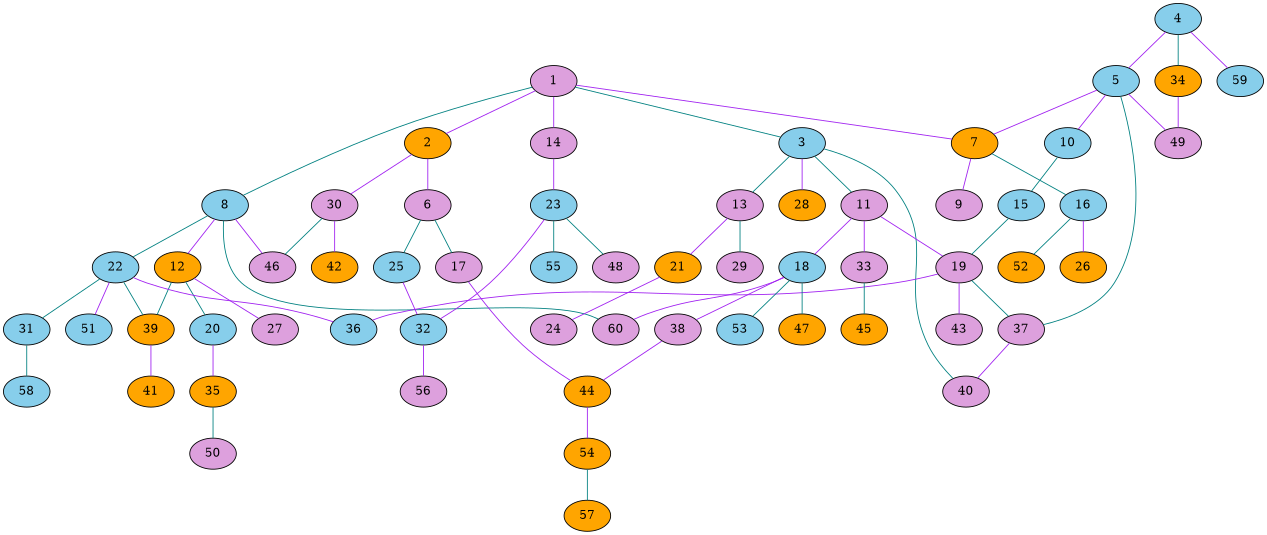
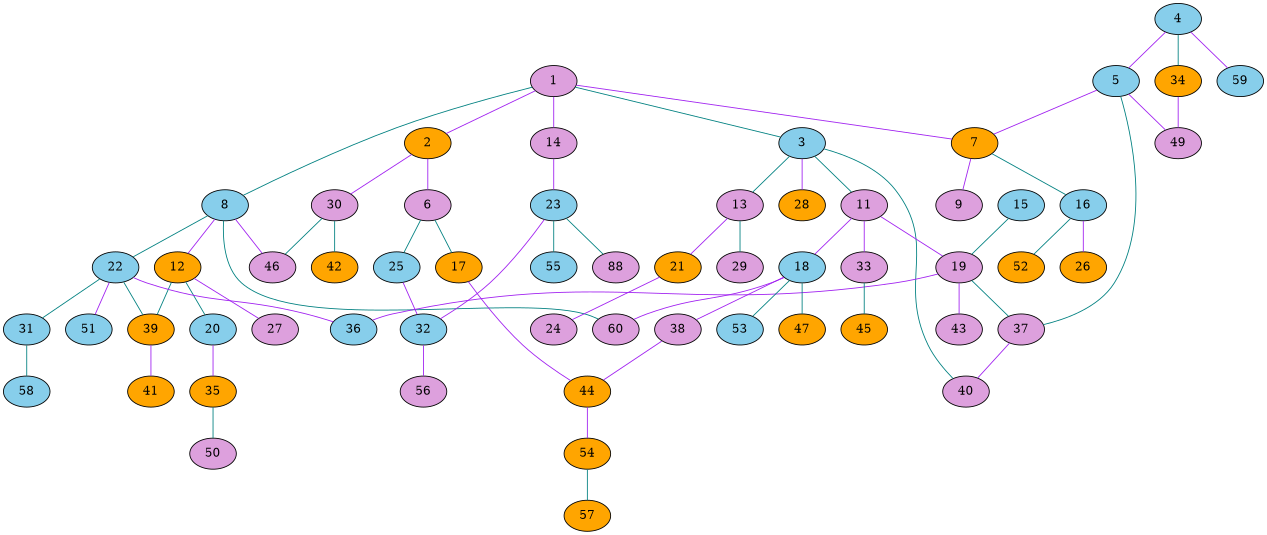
node "10": removed
edge "30" -- "42": color purple -> teal
node "17": fillcolor plum -> orange
node "48": label "48" -> "88"
